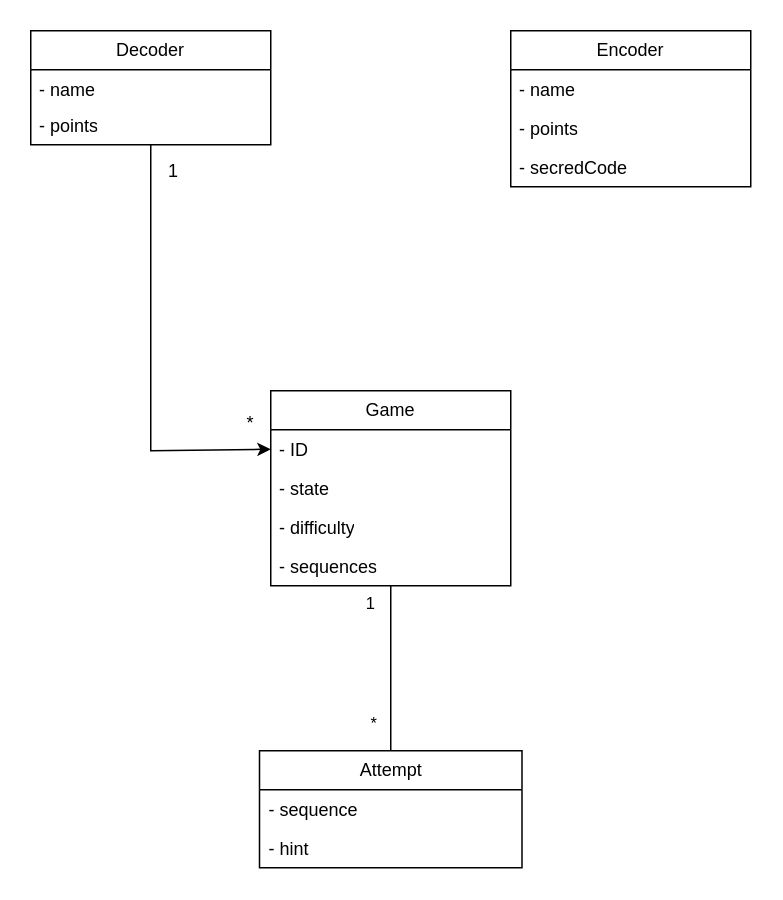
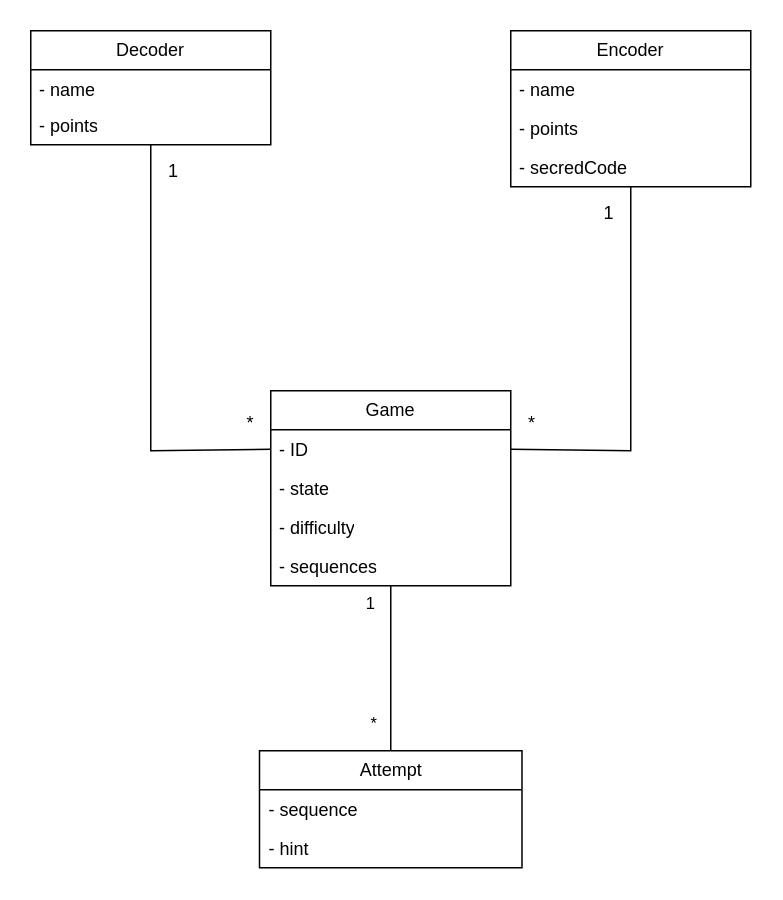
edge "Encoder" -- "- ID": added, labels "1", "*"
edge "Decoder" -> "- ID": arrowhead classic -> none
